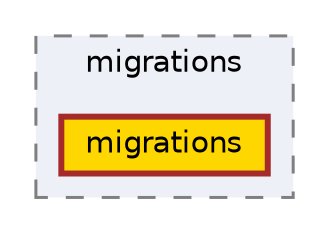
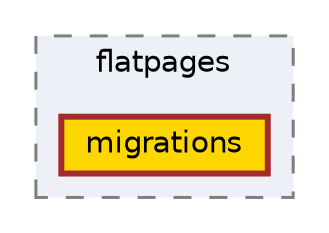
cluster "migrations": label "migrations" -> "flatpages"
